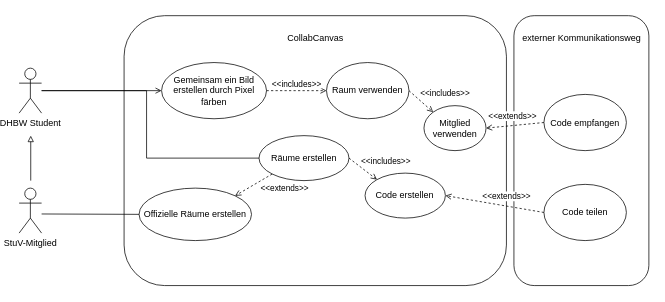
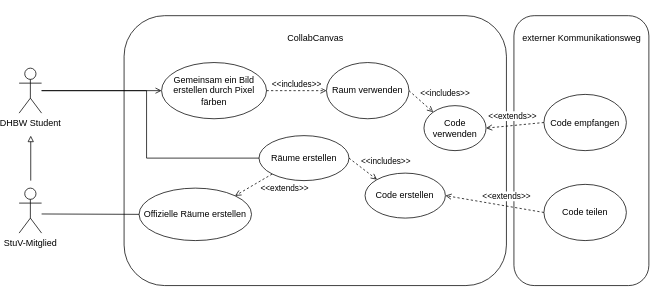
node "Mitglied verwenden": label "Mitglied verwenden" -> "Code verwenden"
